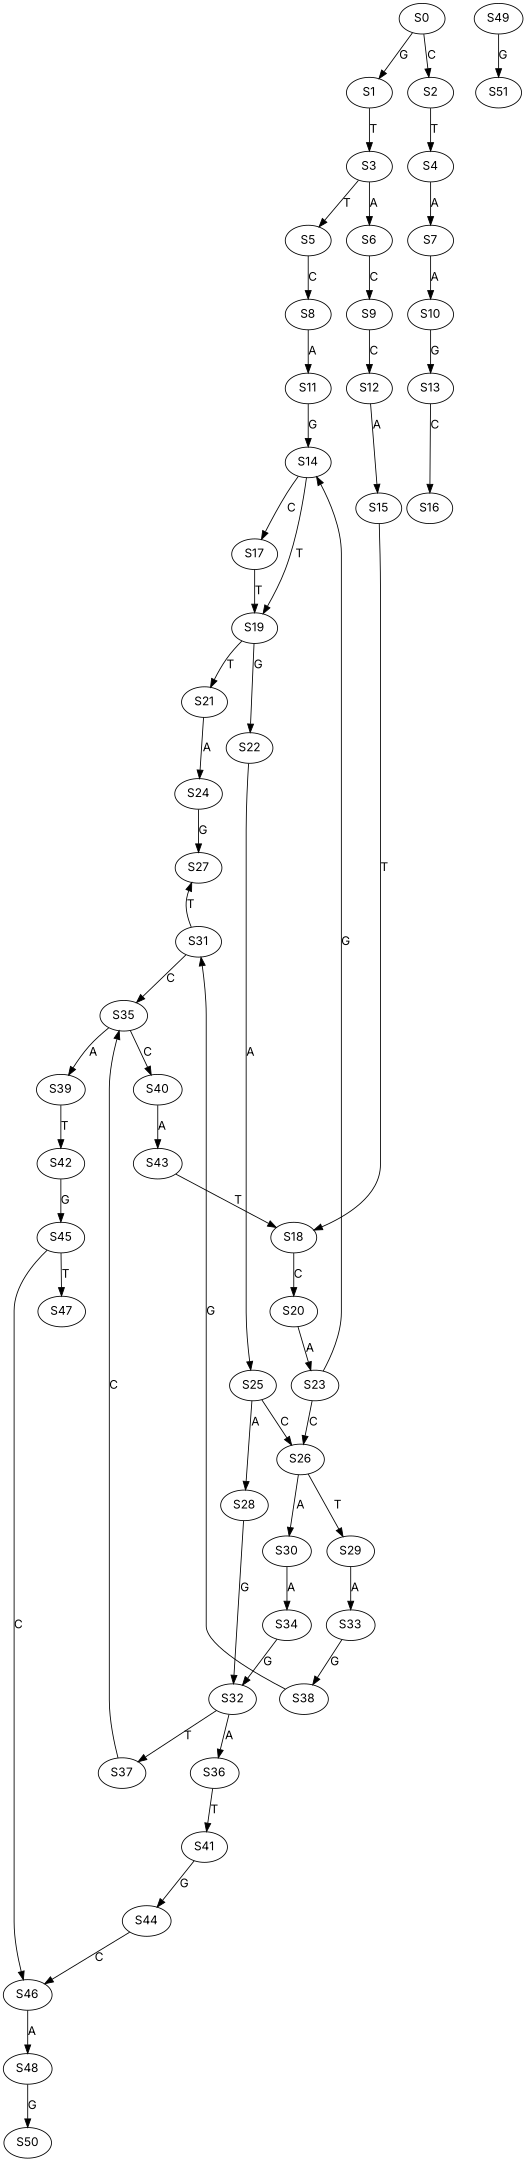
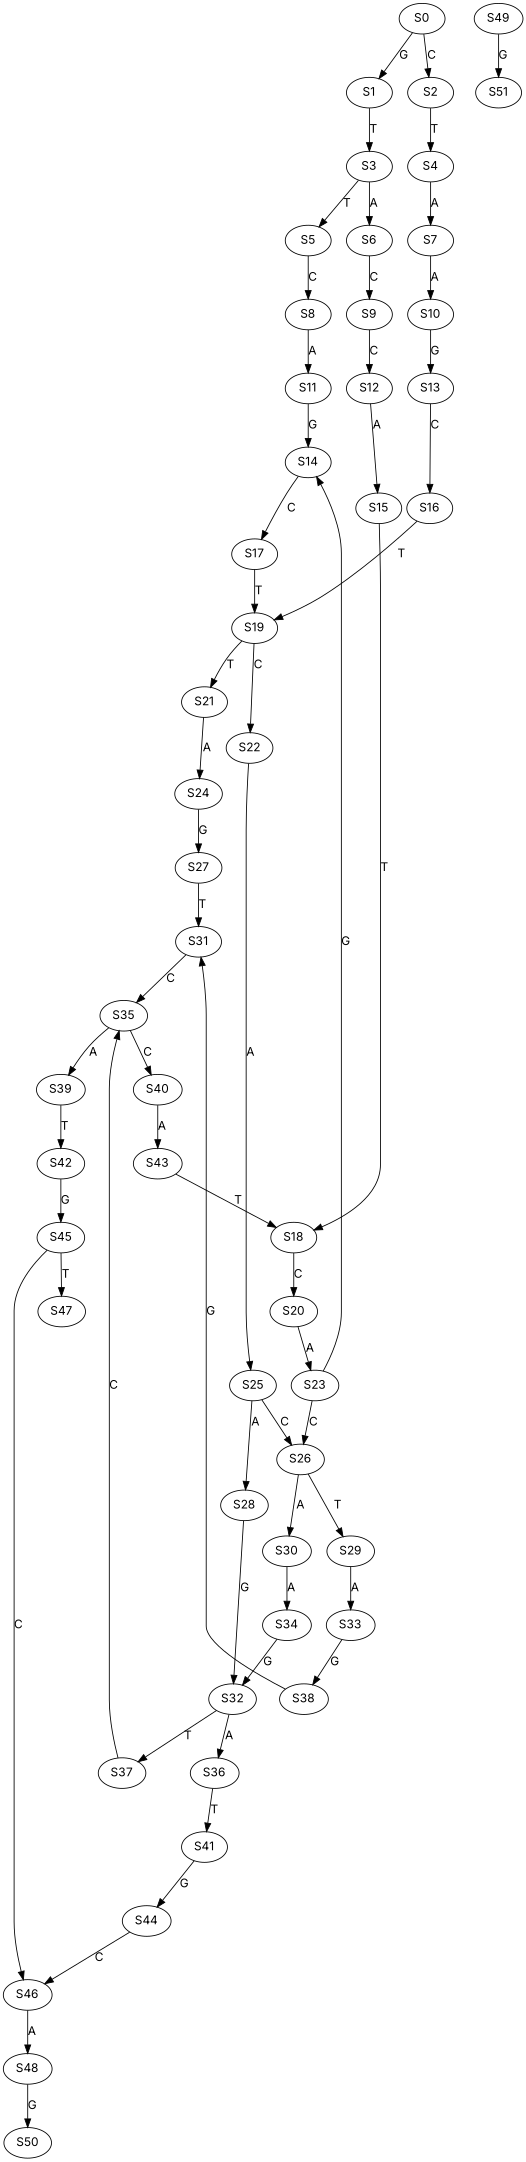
edge "S14" -> "S19": now "S16" -> "S19"
edge "S19" -> "S22": label "G" -> "C"
edge "S31" -> "S27": reversed
